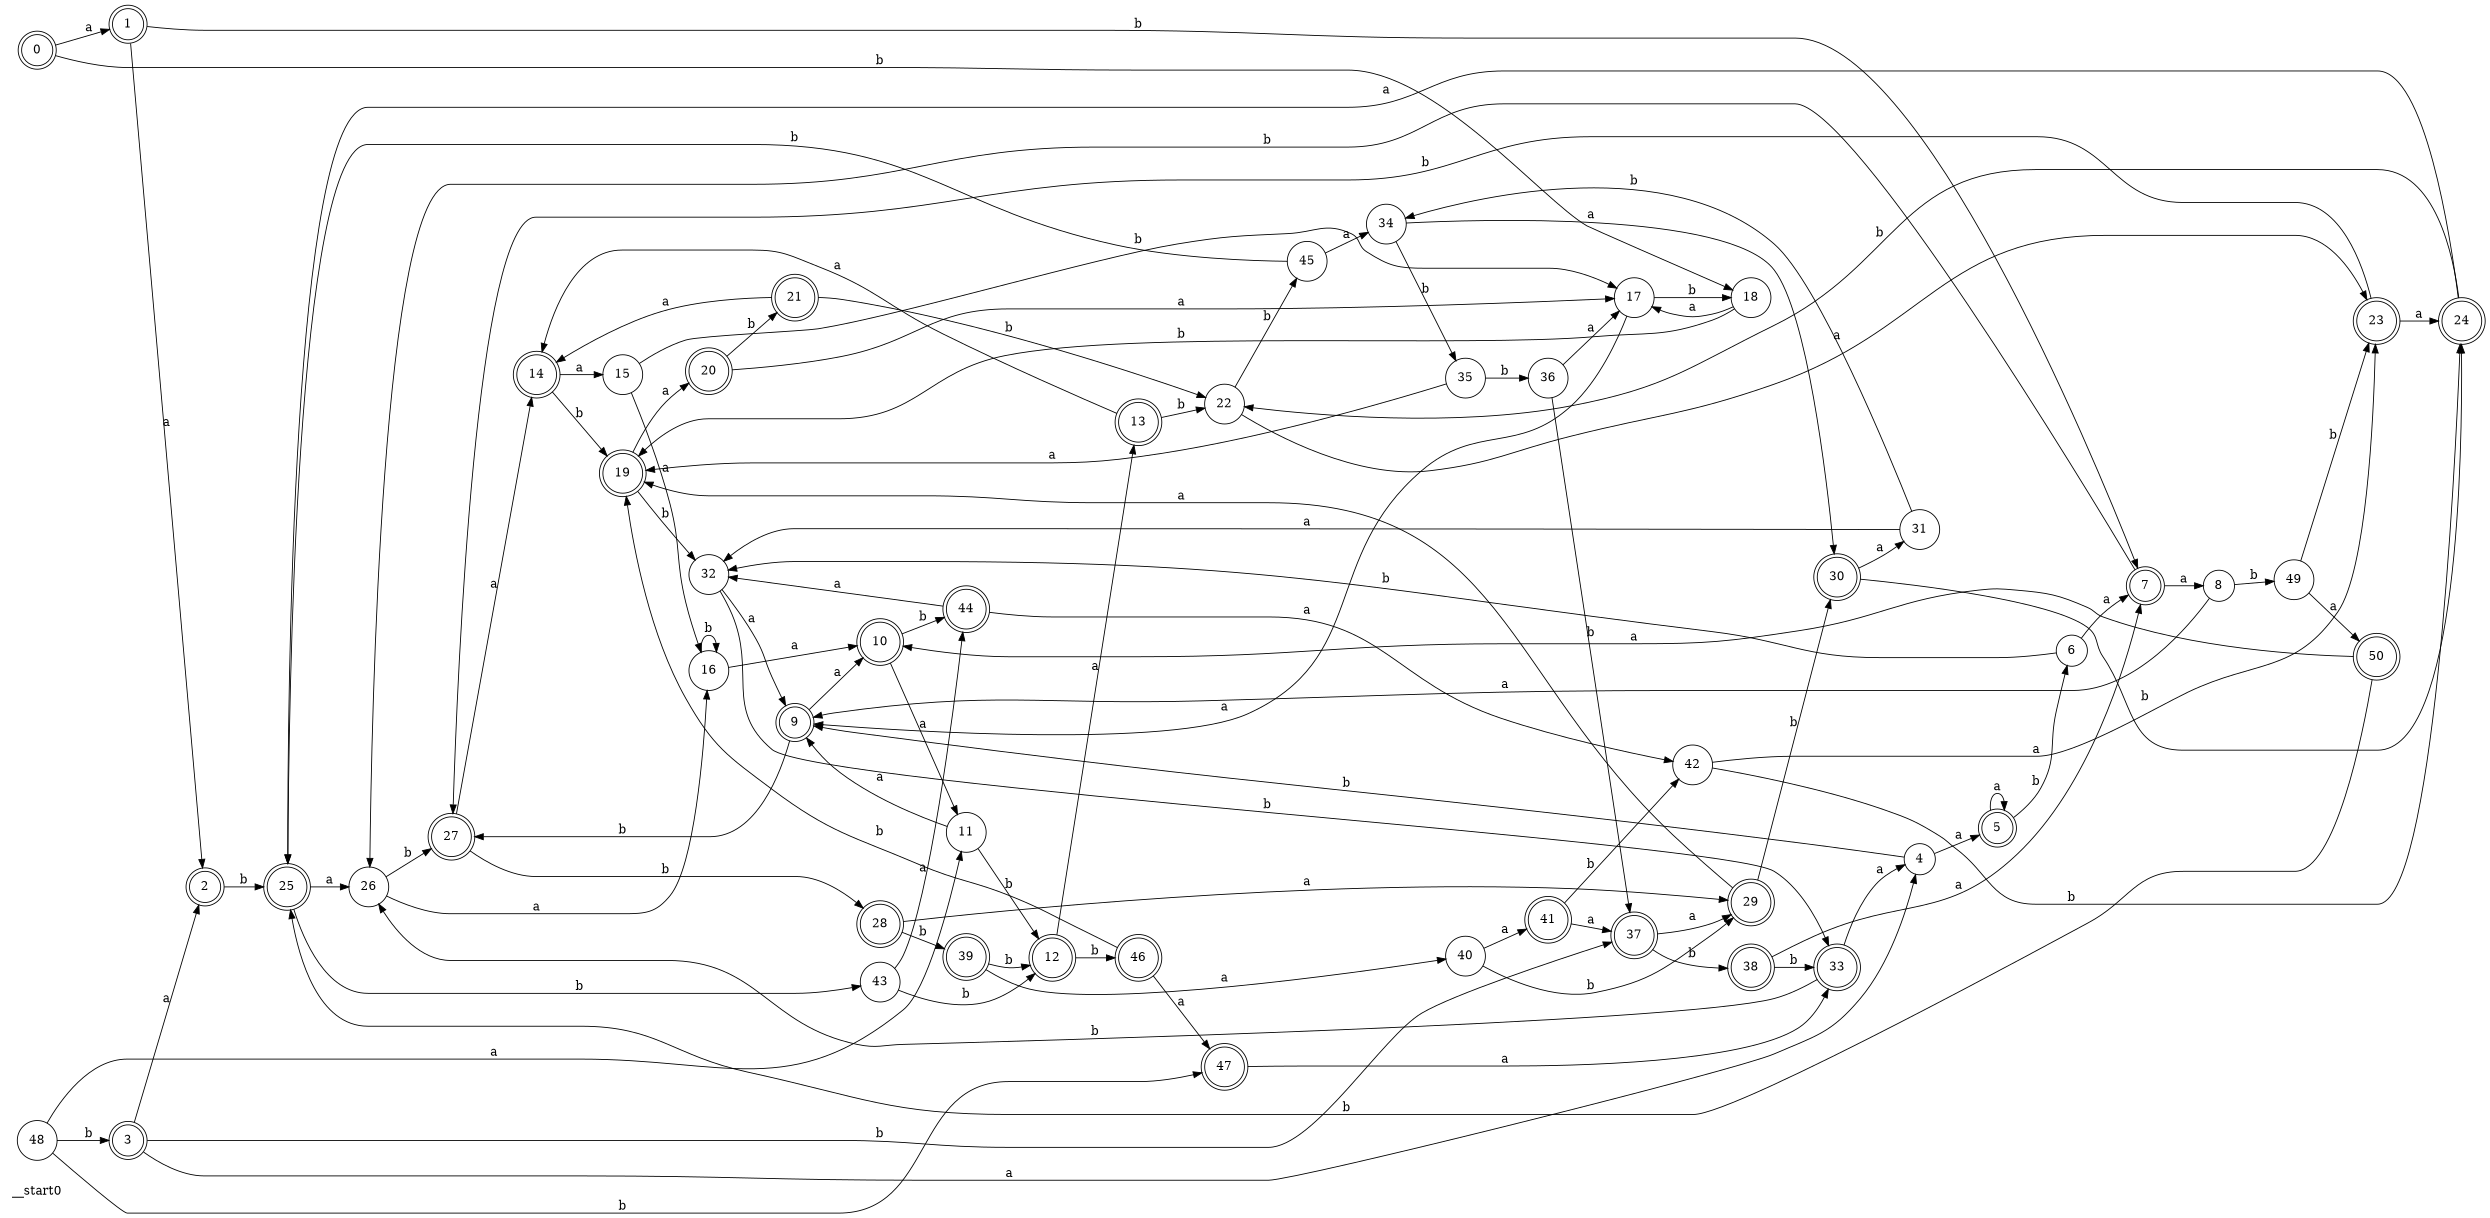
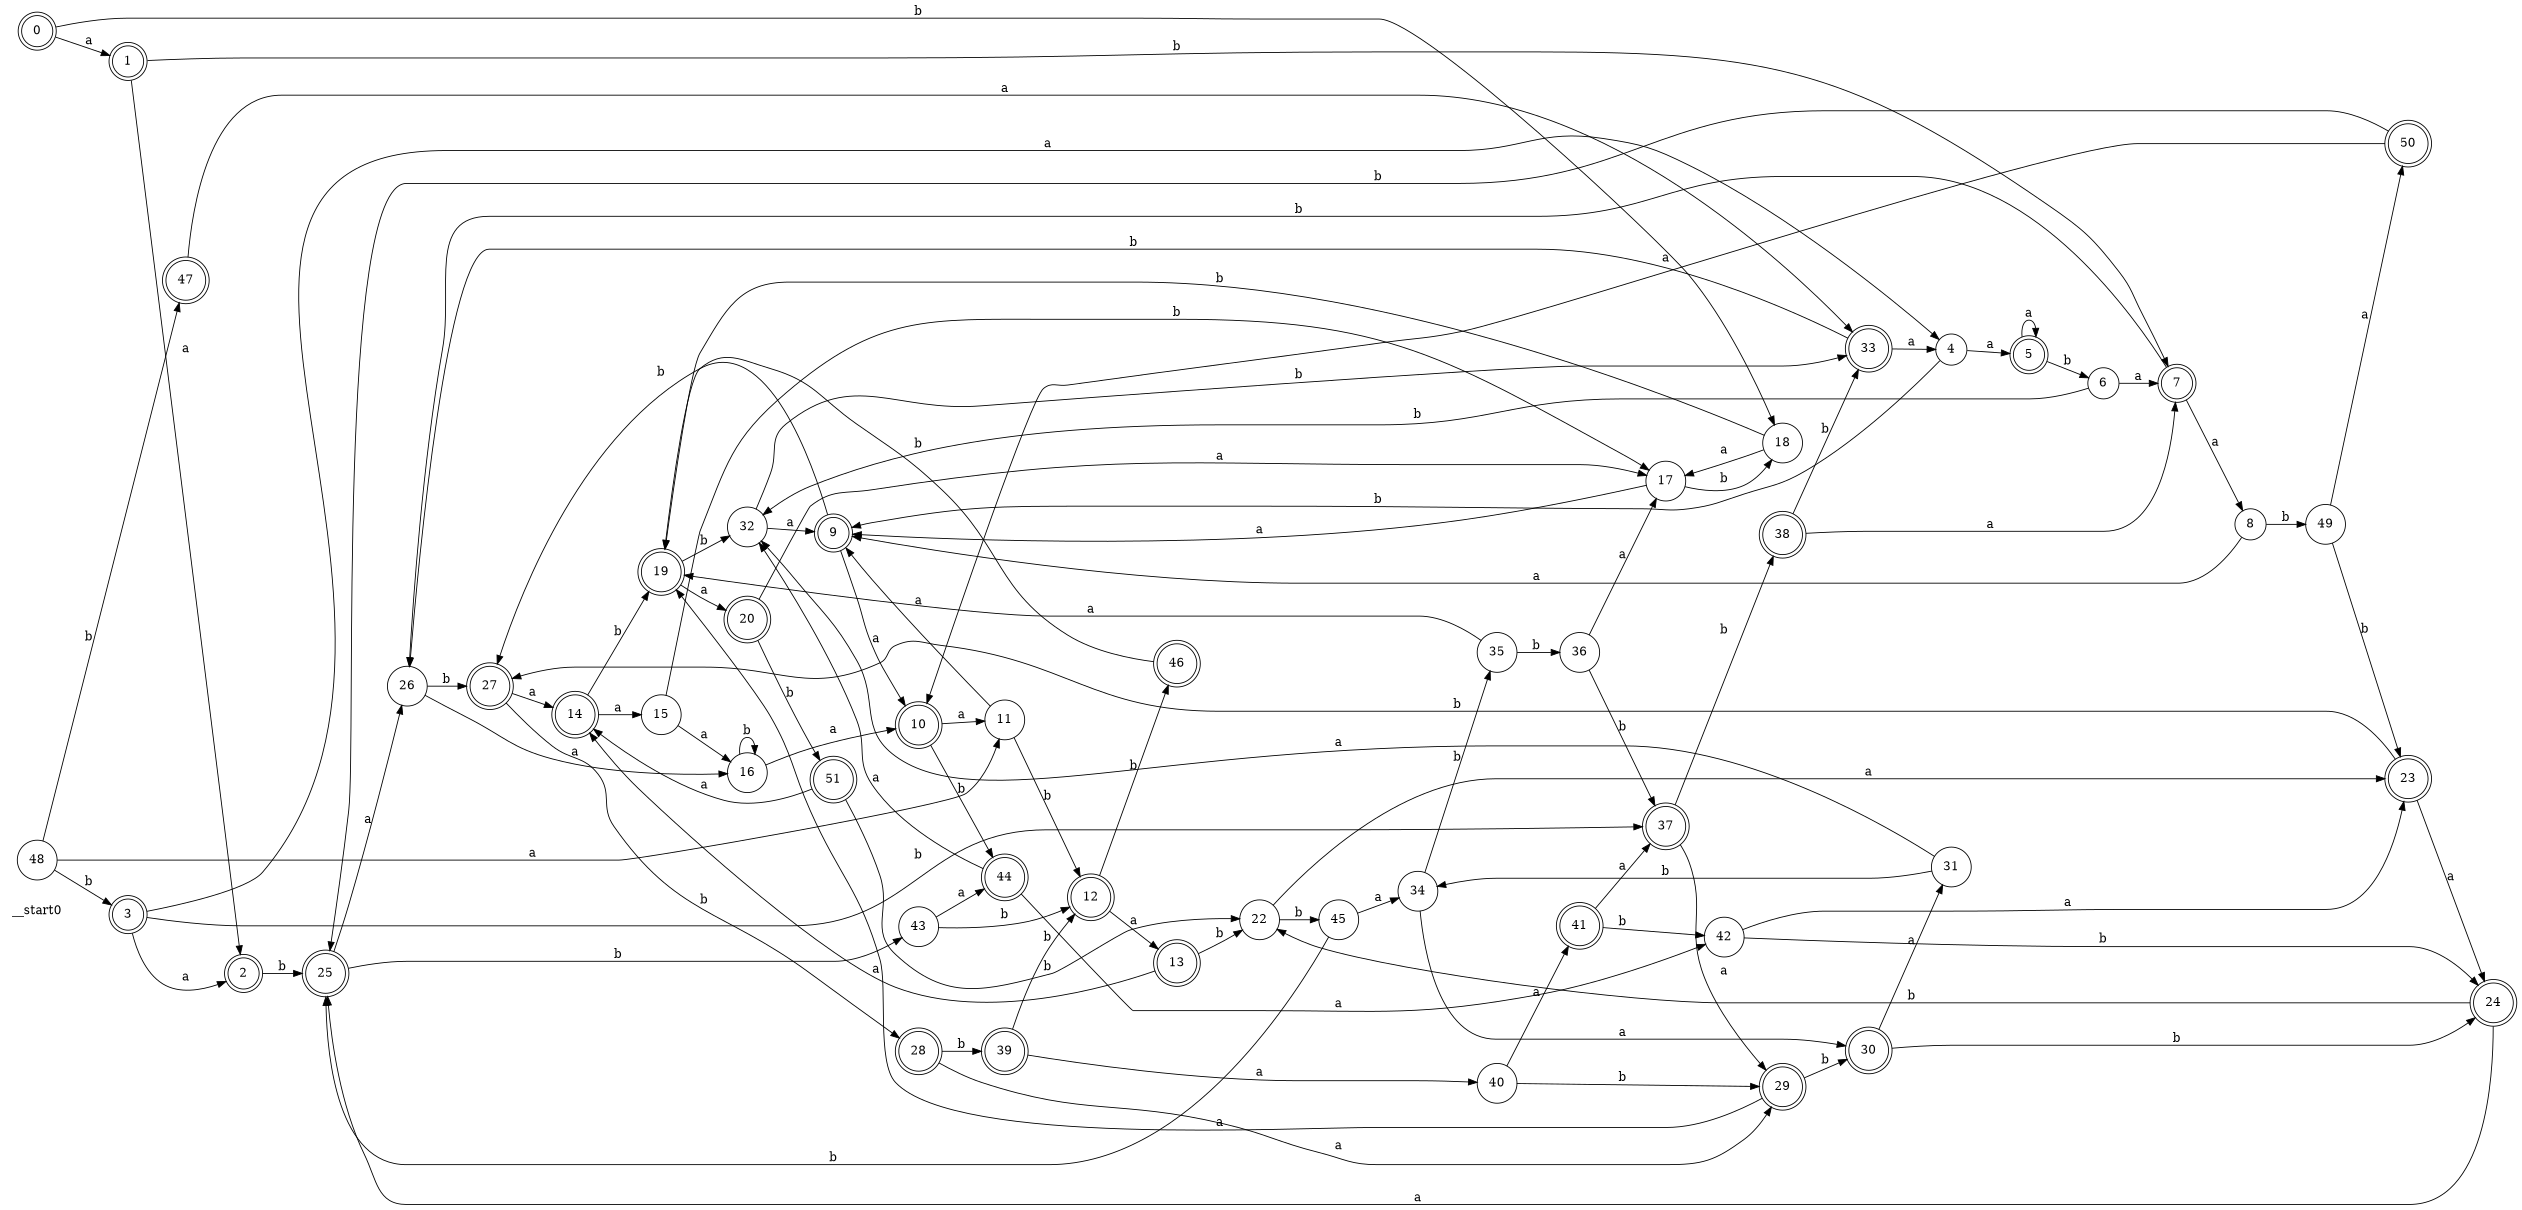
node "21": label "21" -> "51"
edge "46" -> "47": removed, label "a"
